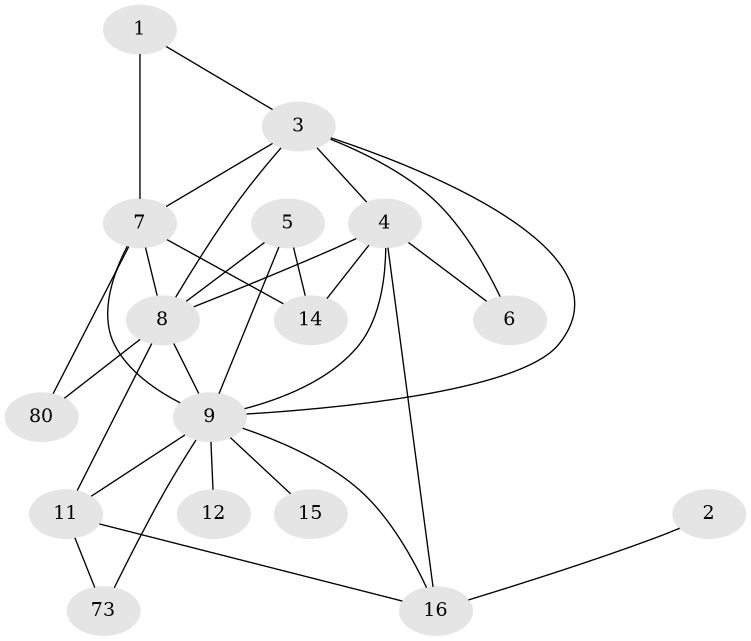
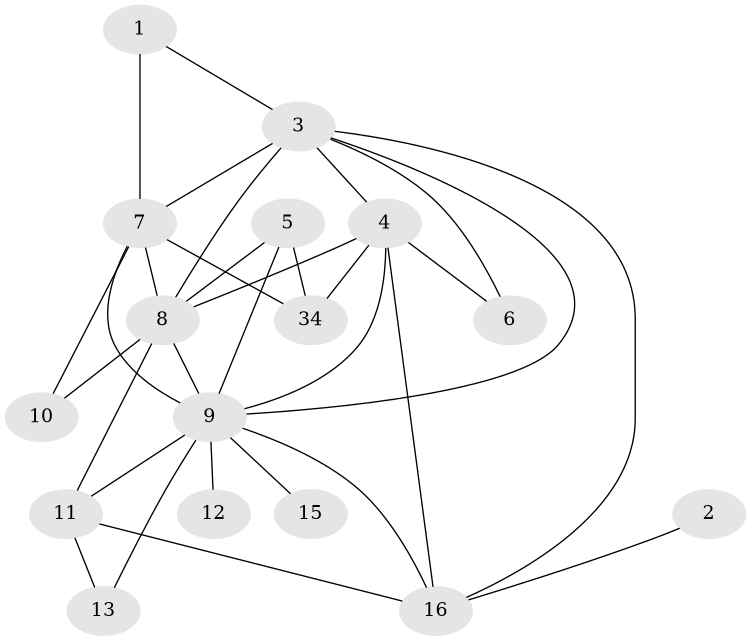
edge "3" -- "16": added
node "14": label "14" -> "34"
node "80": label "80" -> "10"
node "73": label "73" -> "13"
